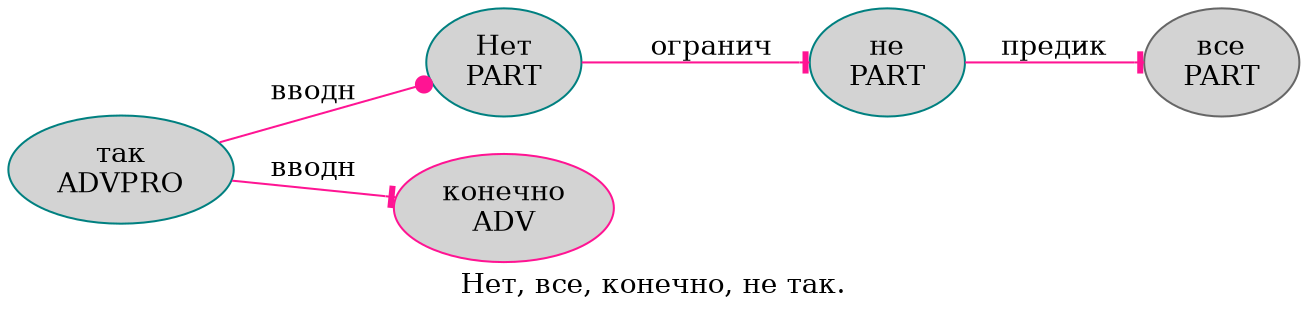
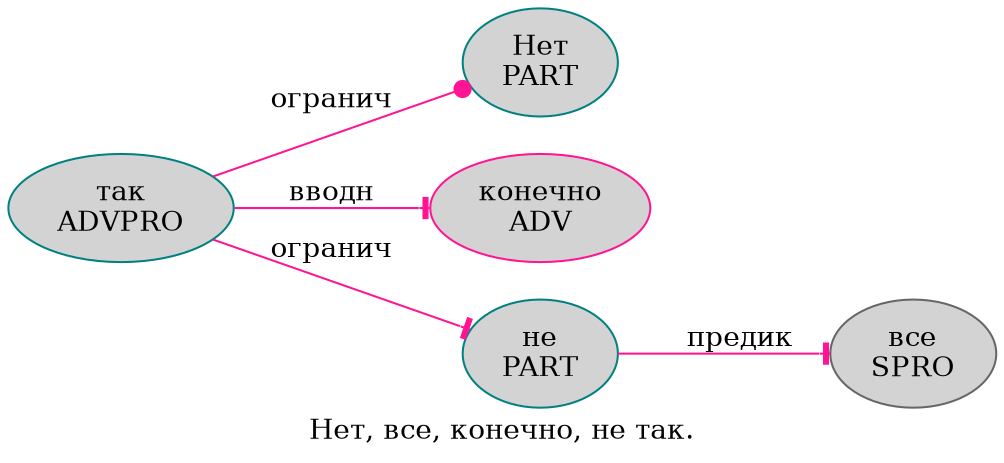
edge "Нет PART" -> "не PART": now "так ADVPRO" -> "не PART"
node "все PART": label "все PART" -> "все SPRO"
edge "так ADVPRO" -> "Нет PART": label "вводн" -> "огранич"
